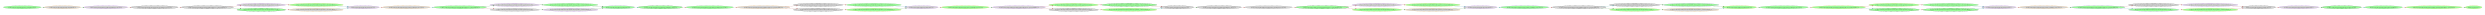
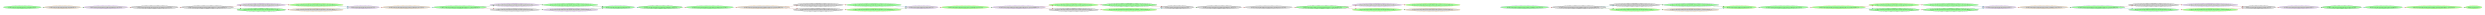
node "39 SqueezeNet/Sequential[features]/Fire[9]/cat_0": removed
